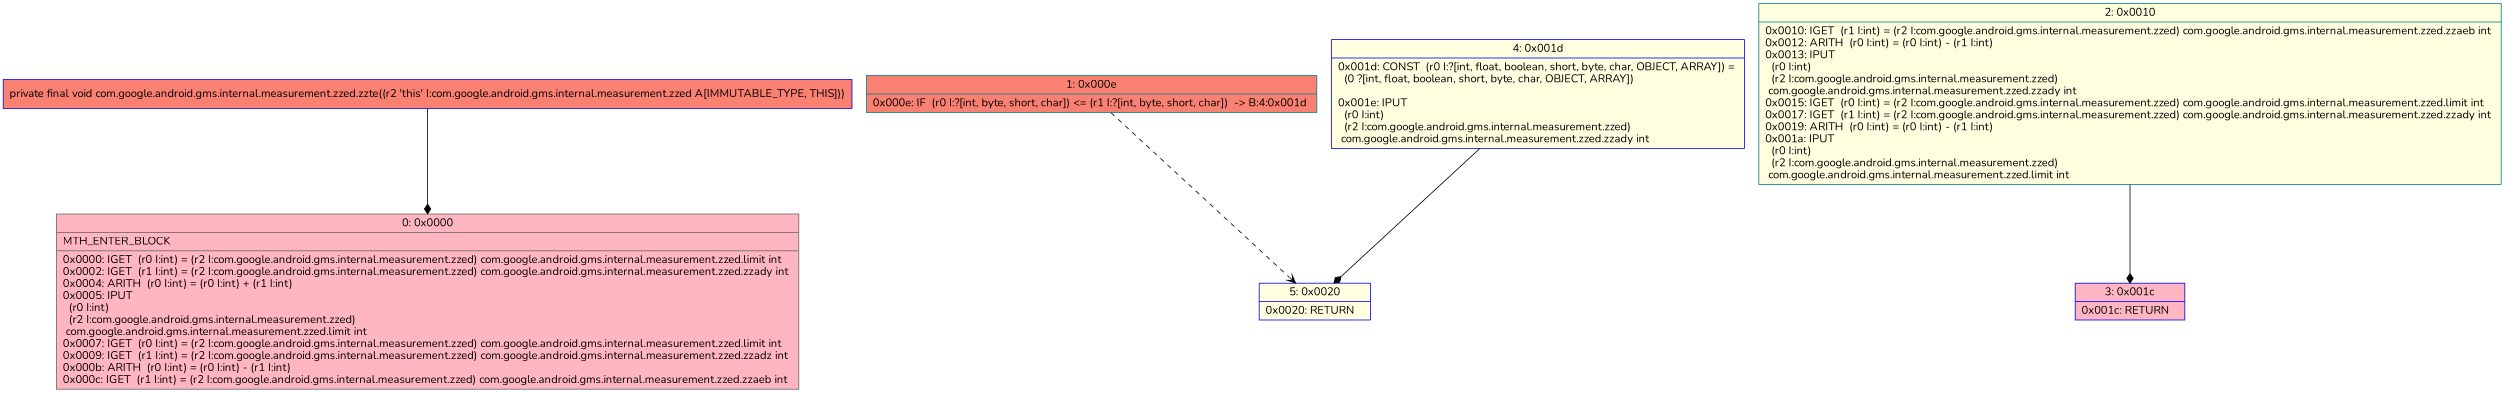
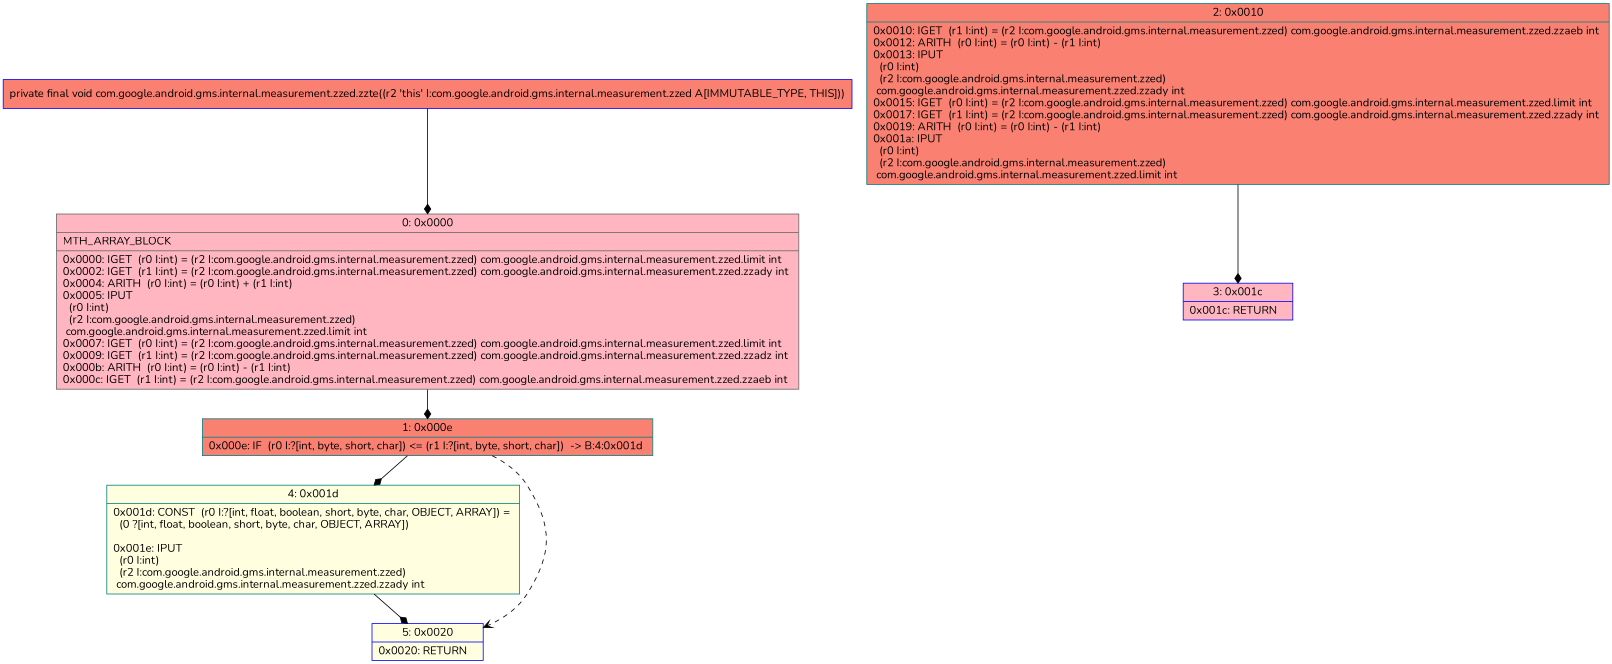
node "4: 0x001d": color blue -> teal
node "2: 0x0010": fillcolor lightyellow -> salmon
node "0: 0x0000": text "MTH_ENTER_BLOCK" -> "MTH_ARRAY_BLOCK"
edge "0: 0x0000" -> "1: 0x000e": added
edge "1: 0x000e" -> "4: 0x001d": added
